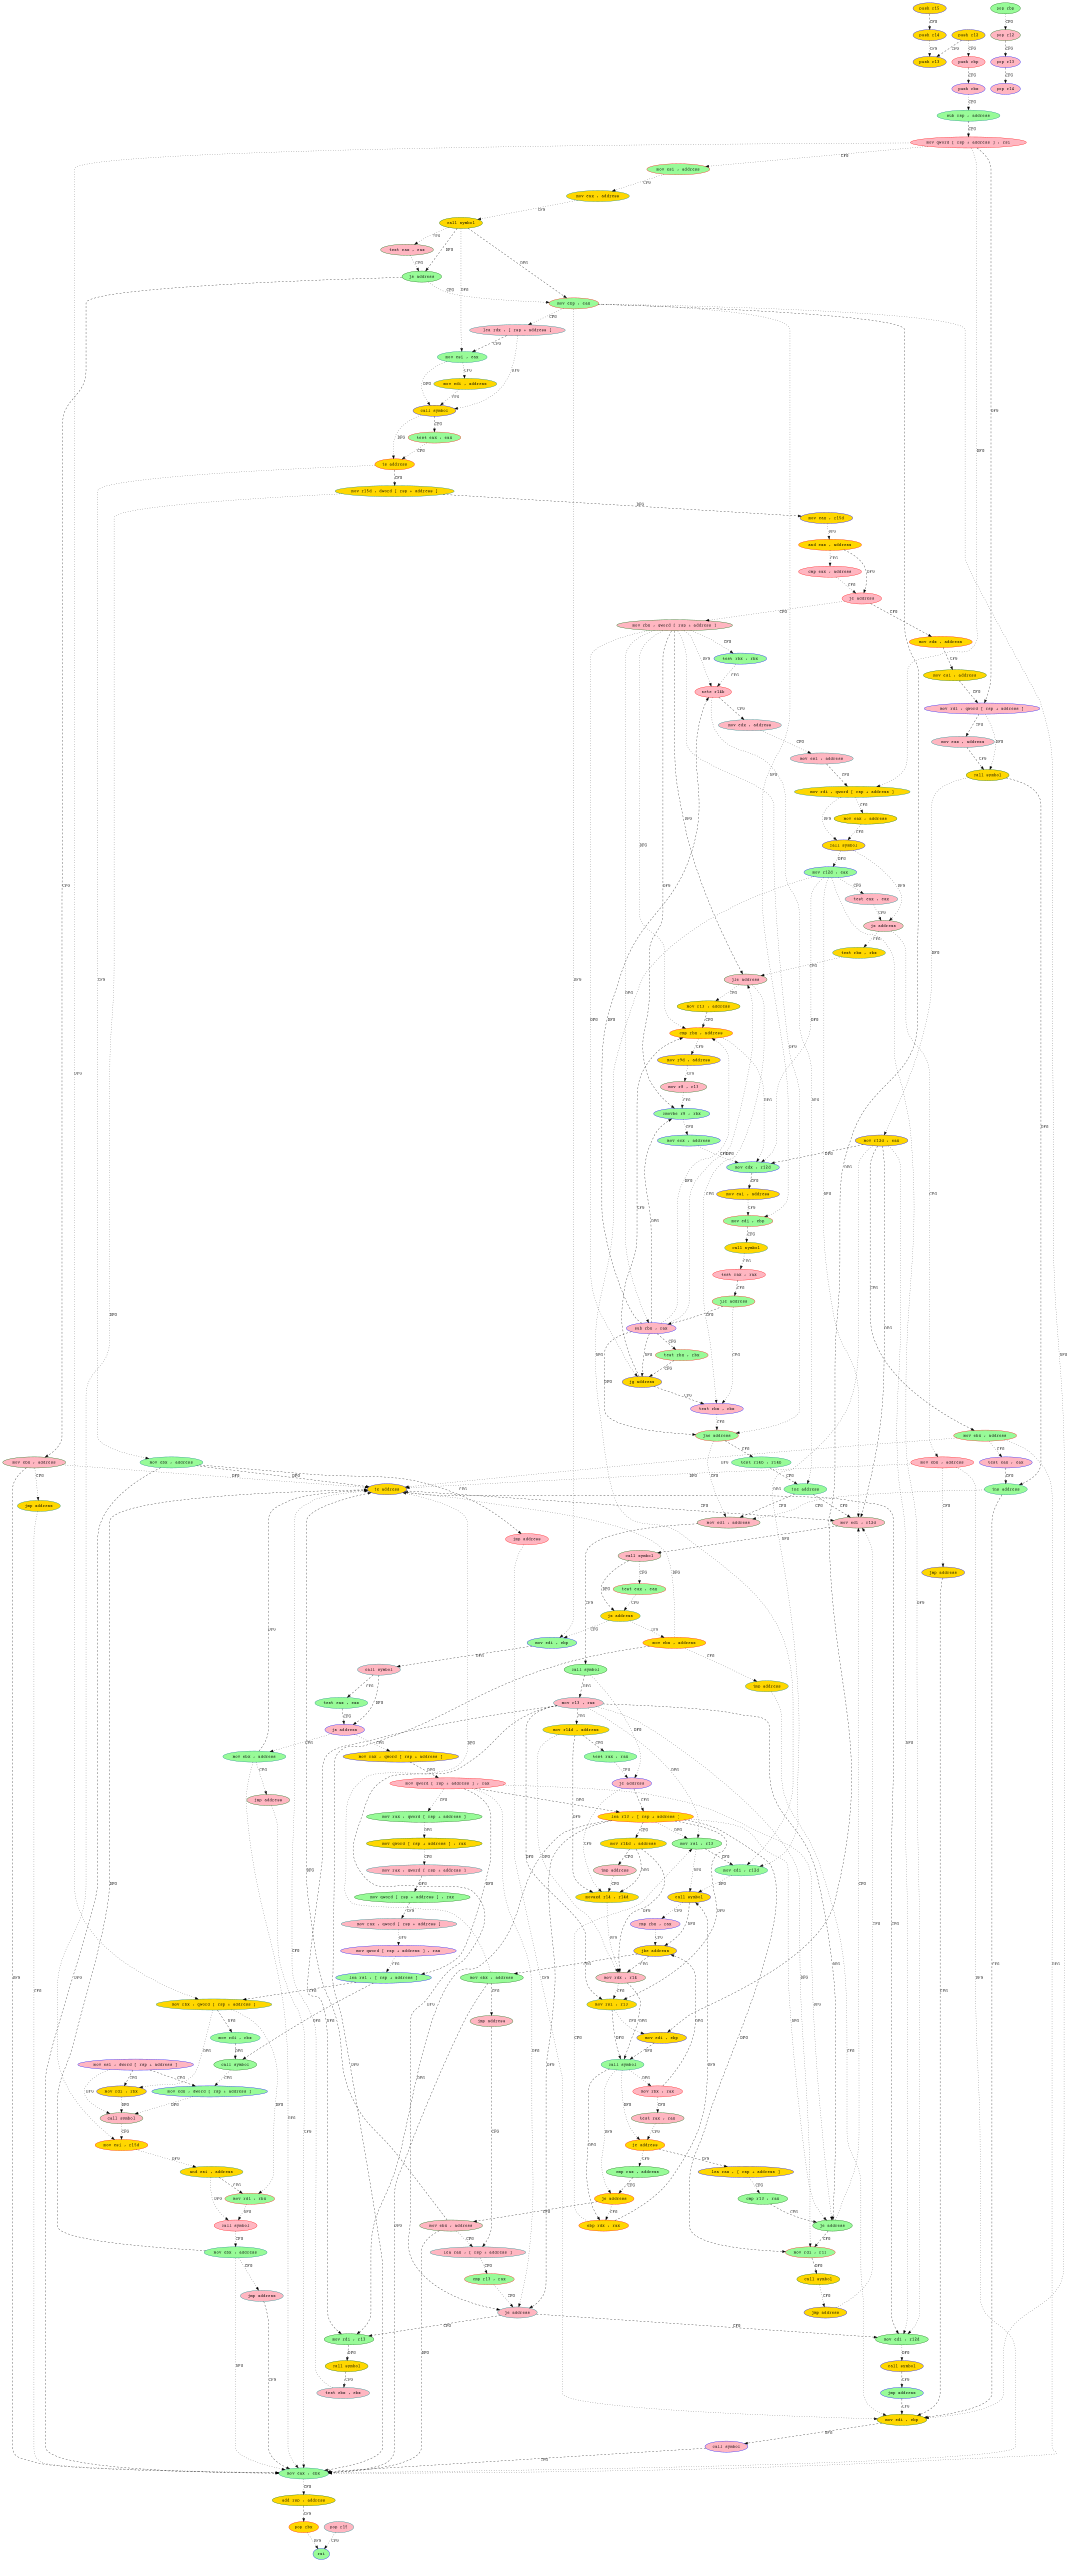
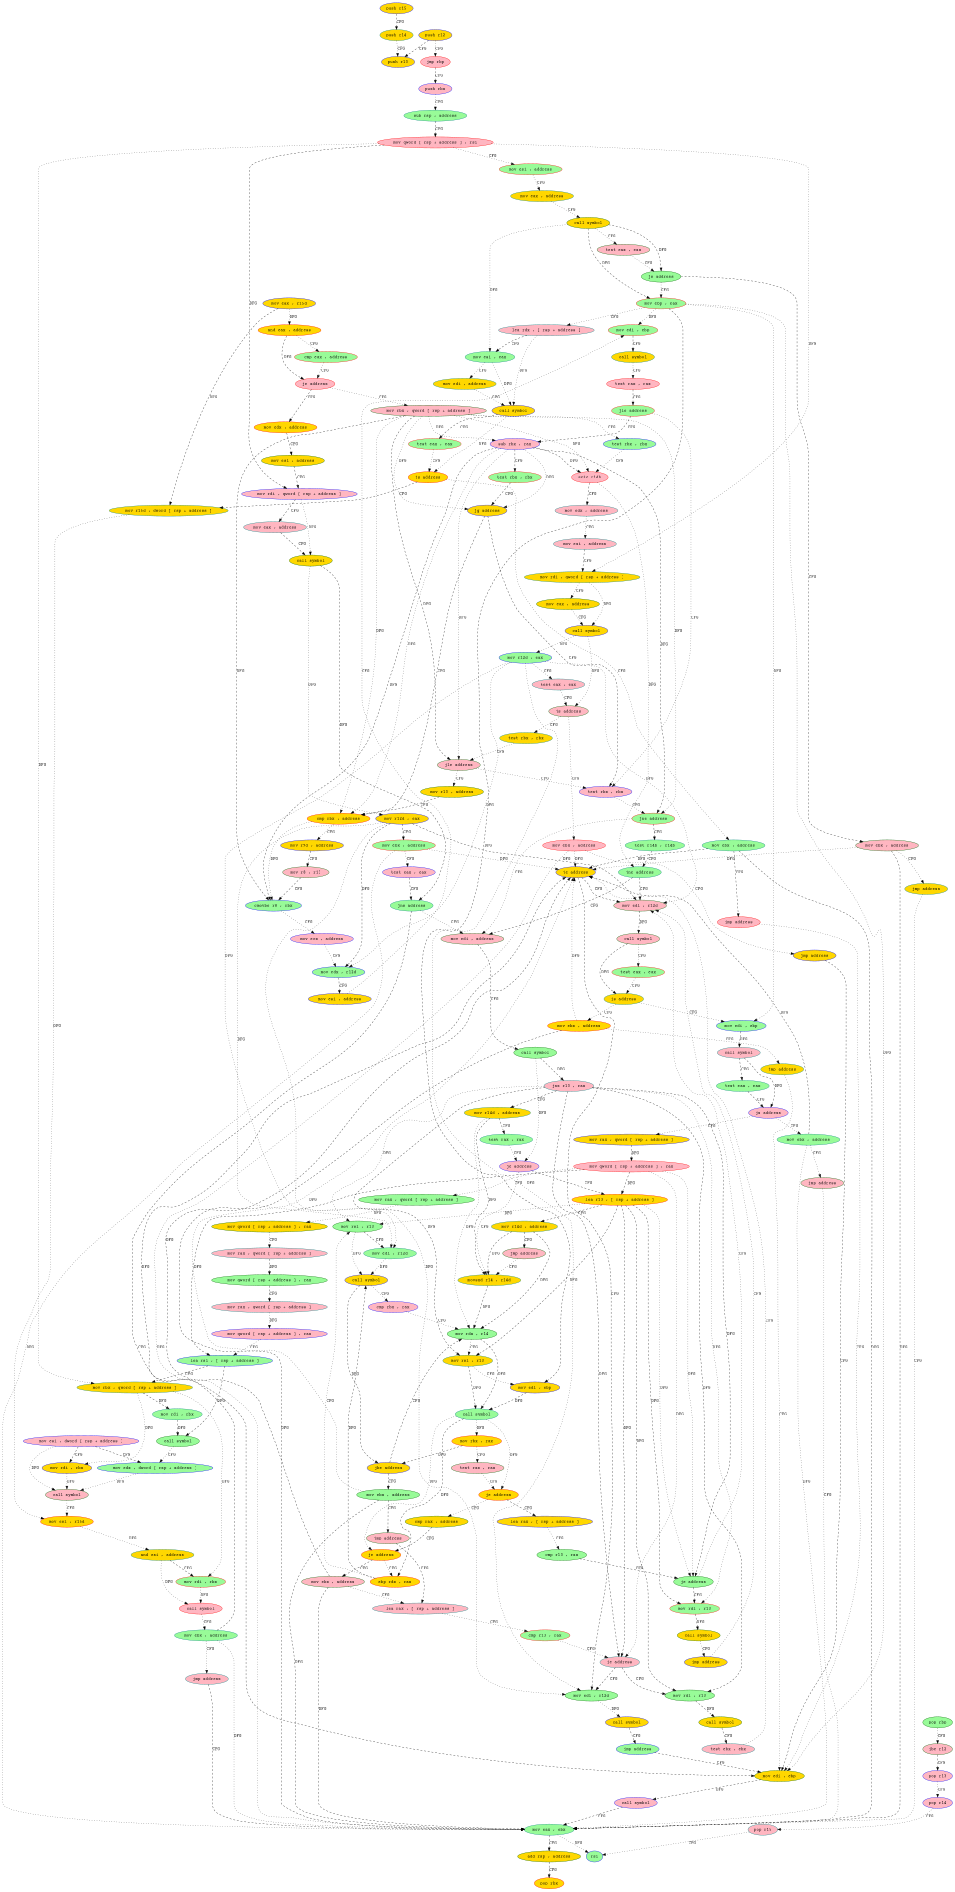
node "push r14": color blue -> teal
node "pop r12": label "pop r12" -> "jbe r12"
node "push rbp": label "push rbp" -> "jmp rbp"
edge "pop r13" -> "pop r14": style dashed -> dotted
edge "mov r15d , dword [ rsp + address ]" -> "mov eax , r15d": reversed
node "cmp eax , address": fillcolor lightpink -> palegreen
edge "mov r9d , address" -> "mov r8 , r13": style dotted -> dashed
edge "cmp rbx , address" -> "mov edx , r12d": now "cmp rbx , address" -> "cmovbe r8 , rbx"
edge "mov r8 , r13" -> "cmovbe r8 , rbx": style dotted -> dashed
node "mov ecx , address": fillcolor palegreen -> lightpink
edge "sub rbx , rax" -> "jg address": style dashed -> dotted
node "mov r13 , rax": label "mov r13 , rax" -> "jns r13 , rax"
edge "pop r14" -> "pop r15": added, label "CFG"
edge "movsxd r14 , r14d" -> "mov rdx , r14": style dotted -> dashed
edge "cmp rbx , rax" -> "jbe address": now "cmp rbx , rax" -> "mov rdx , r14"
node "mov rdx , r14": fillcolor lightpink -> palegreen
node "mov rbx , rax": fillcolor lightpink -> gold
node "cmp rax , address": fillcolor palegreen -> gold
edge "mov eax , ebx" -> "add rsp , address": style dotted -> dashed
edge "pop rbx" -> "rsi": now "mov eax , ebx" -> "rsi"
